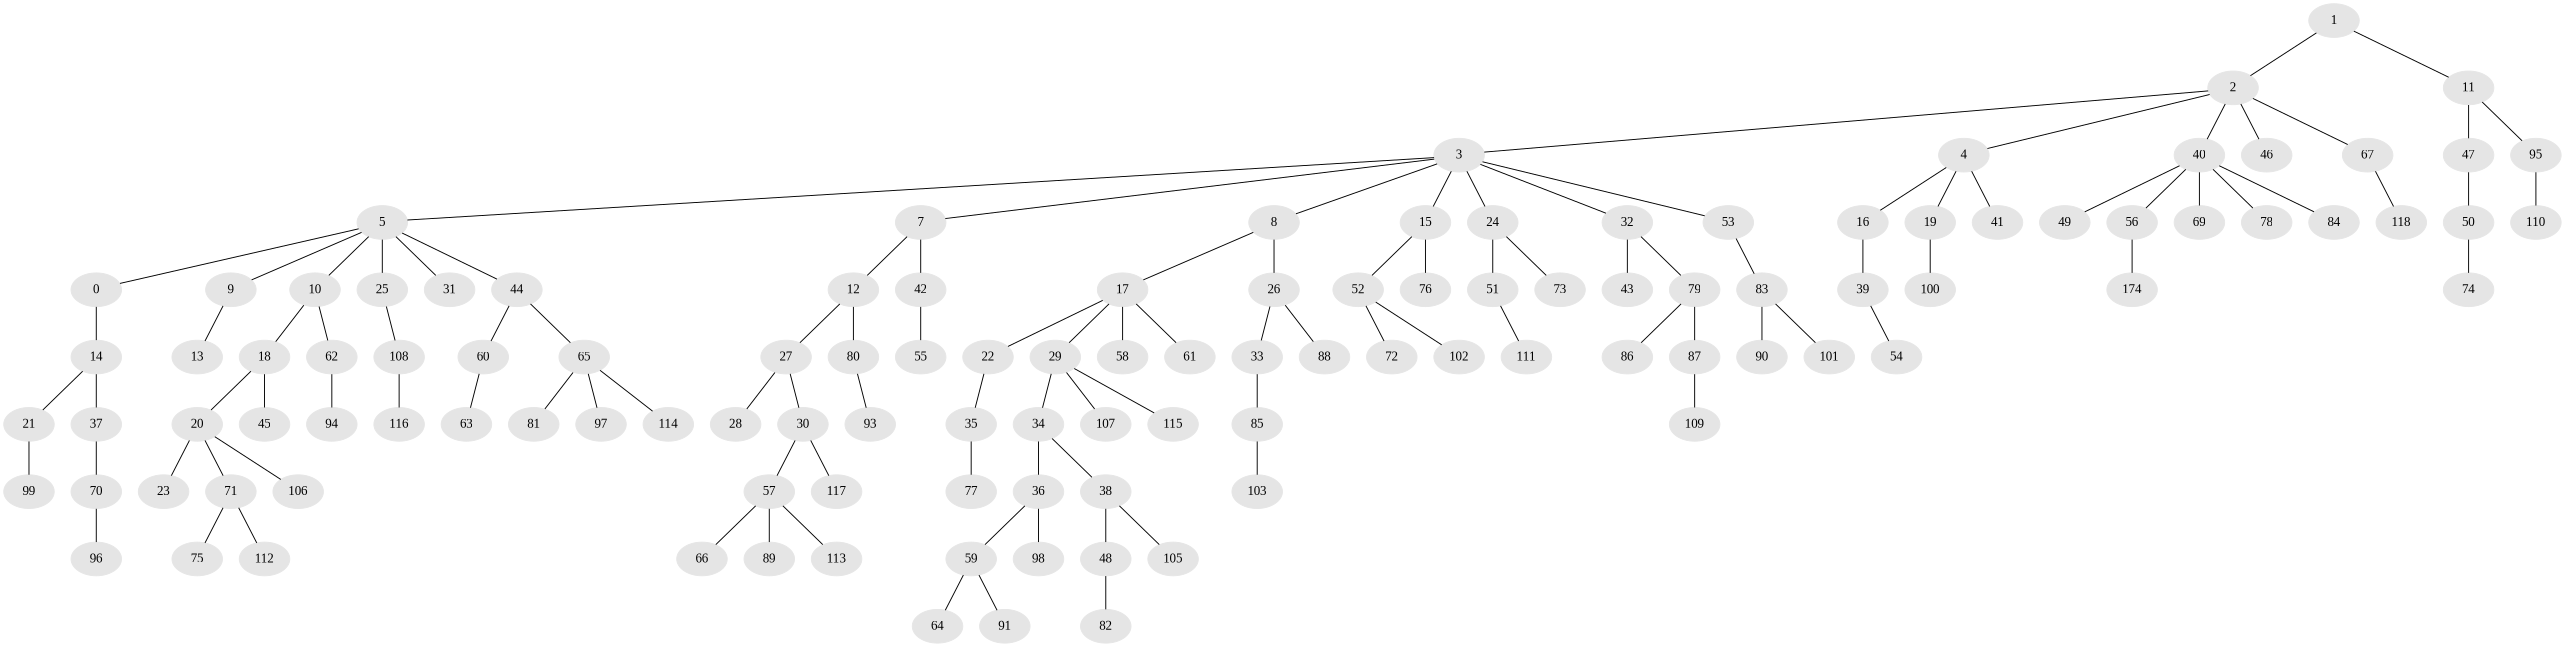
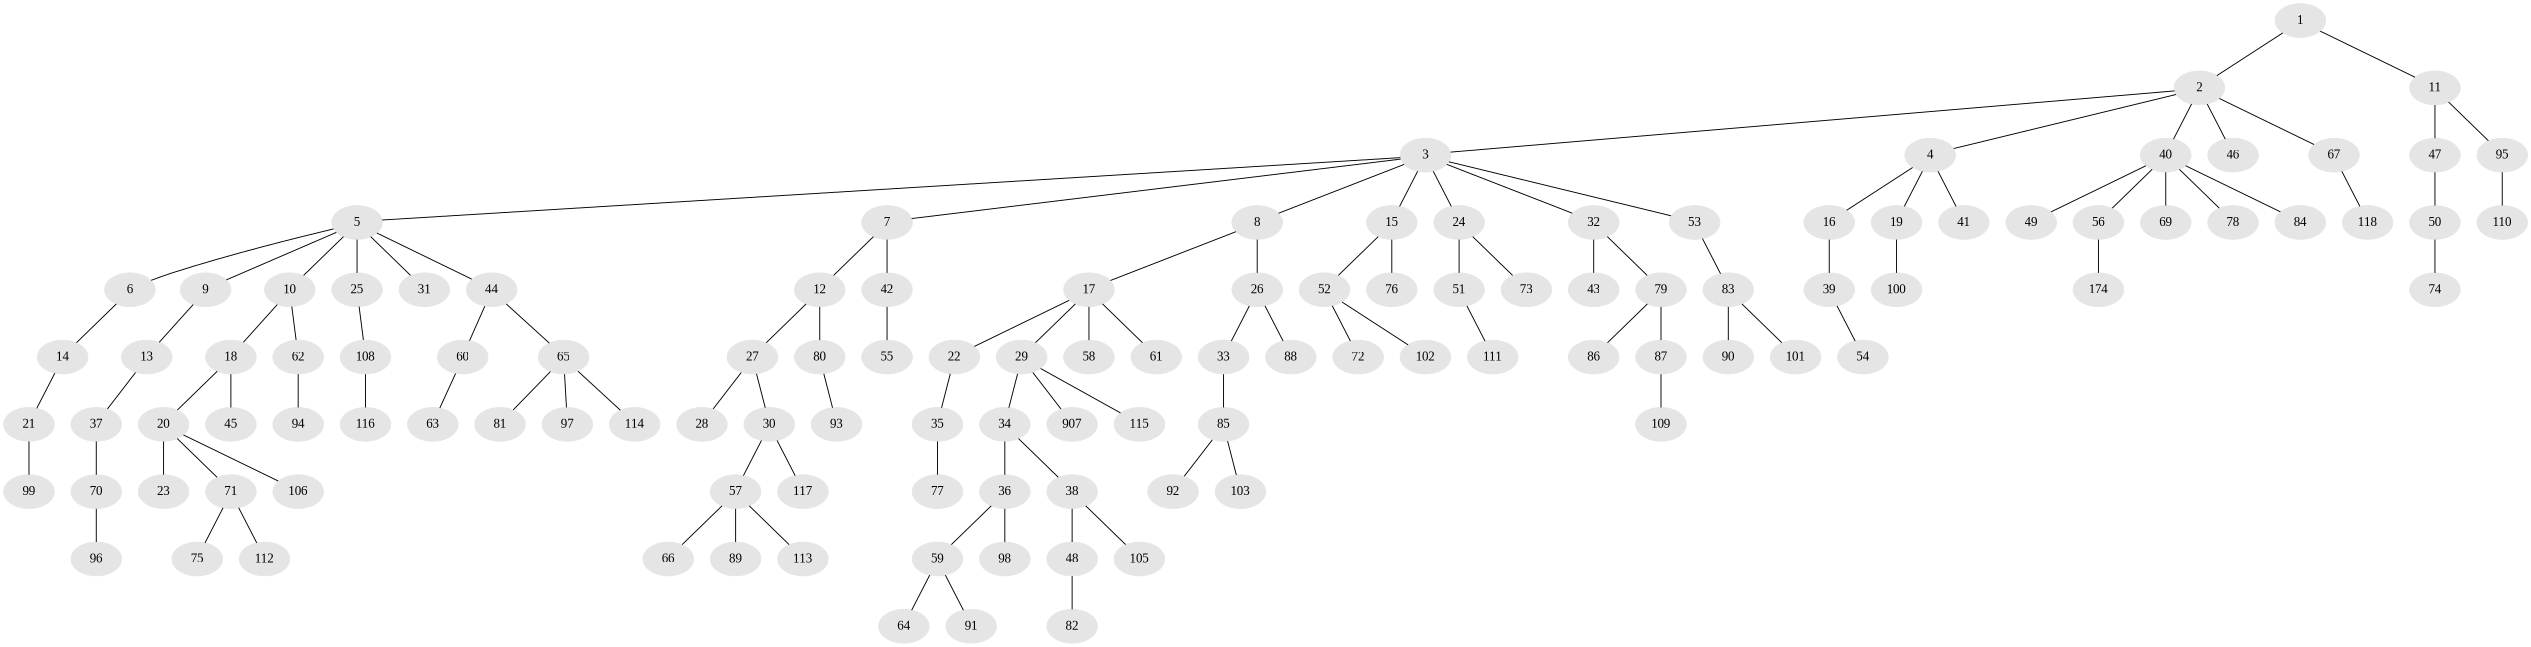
node "0": label "0" -> "6"
edge "14" -- "37": now "13" -- "37"
node "107": label "107" -> "907"
node "92": added
